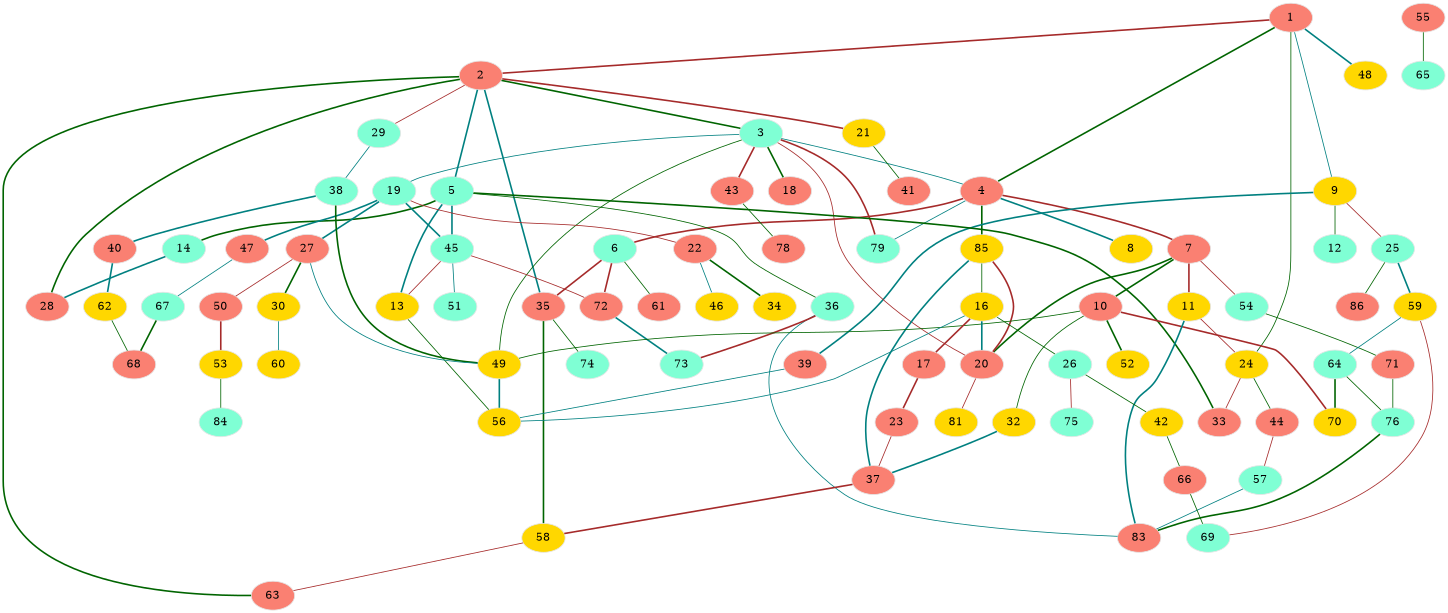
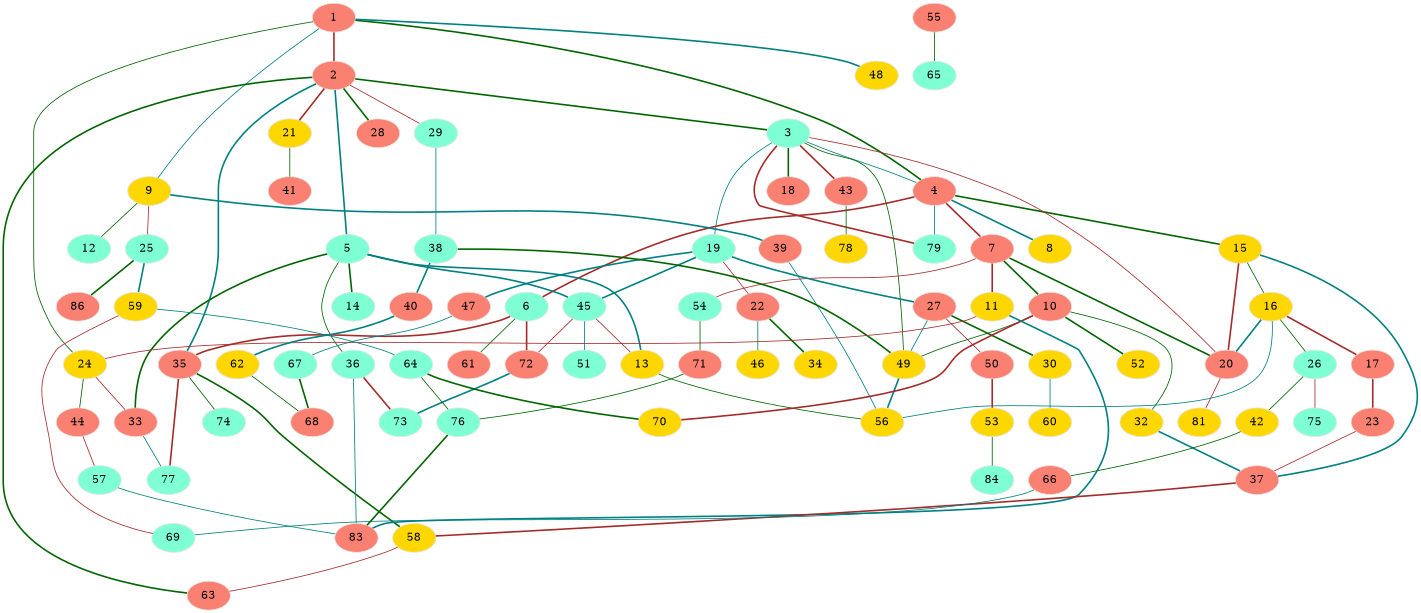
node "78": fillcolor salmon -> gold
node "85": label "85" -> "15"
edge "14" -- "28": removed
edge "25" -- "86": style solid -> bold
node "77": added
edge "66" -- "69": color darkgreen -> teal
